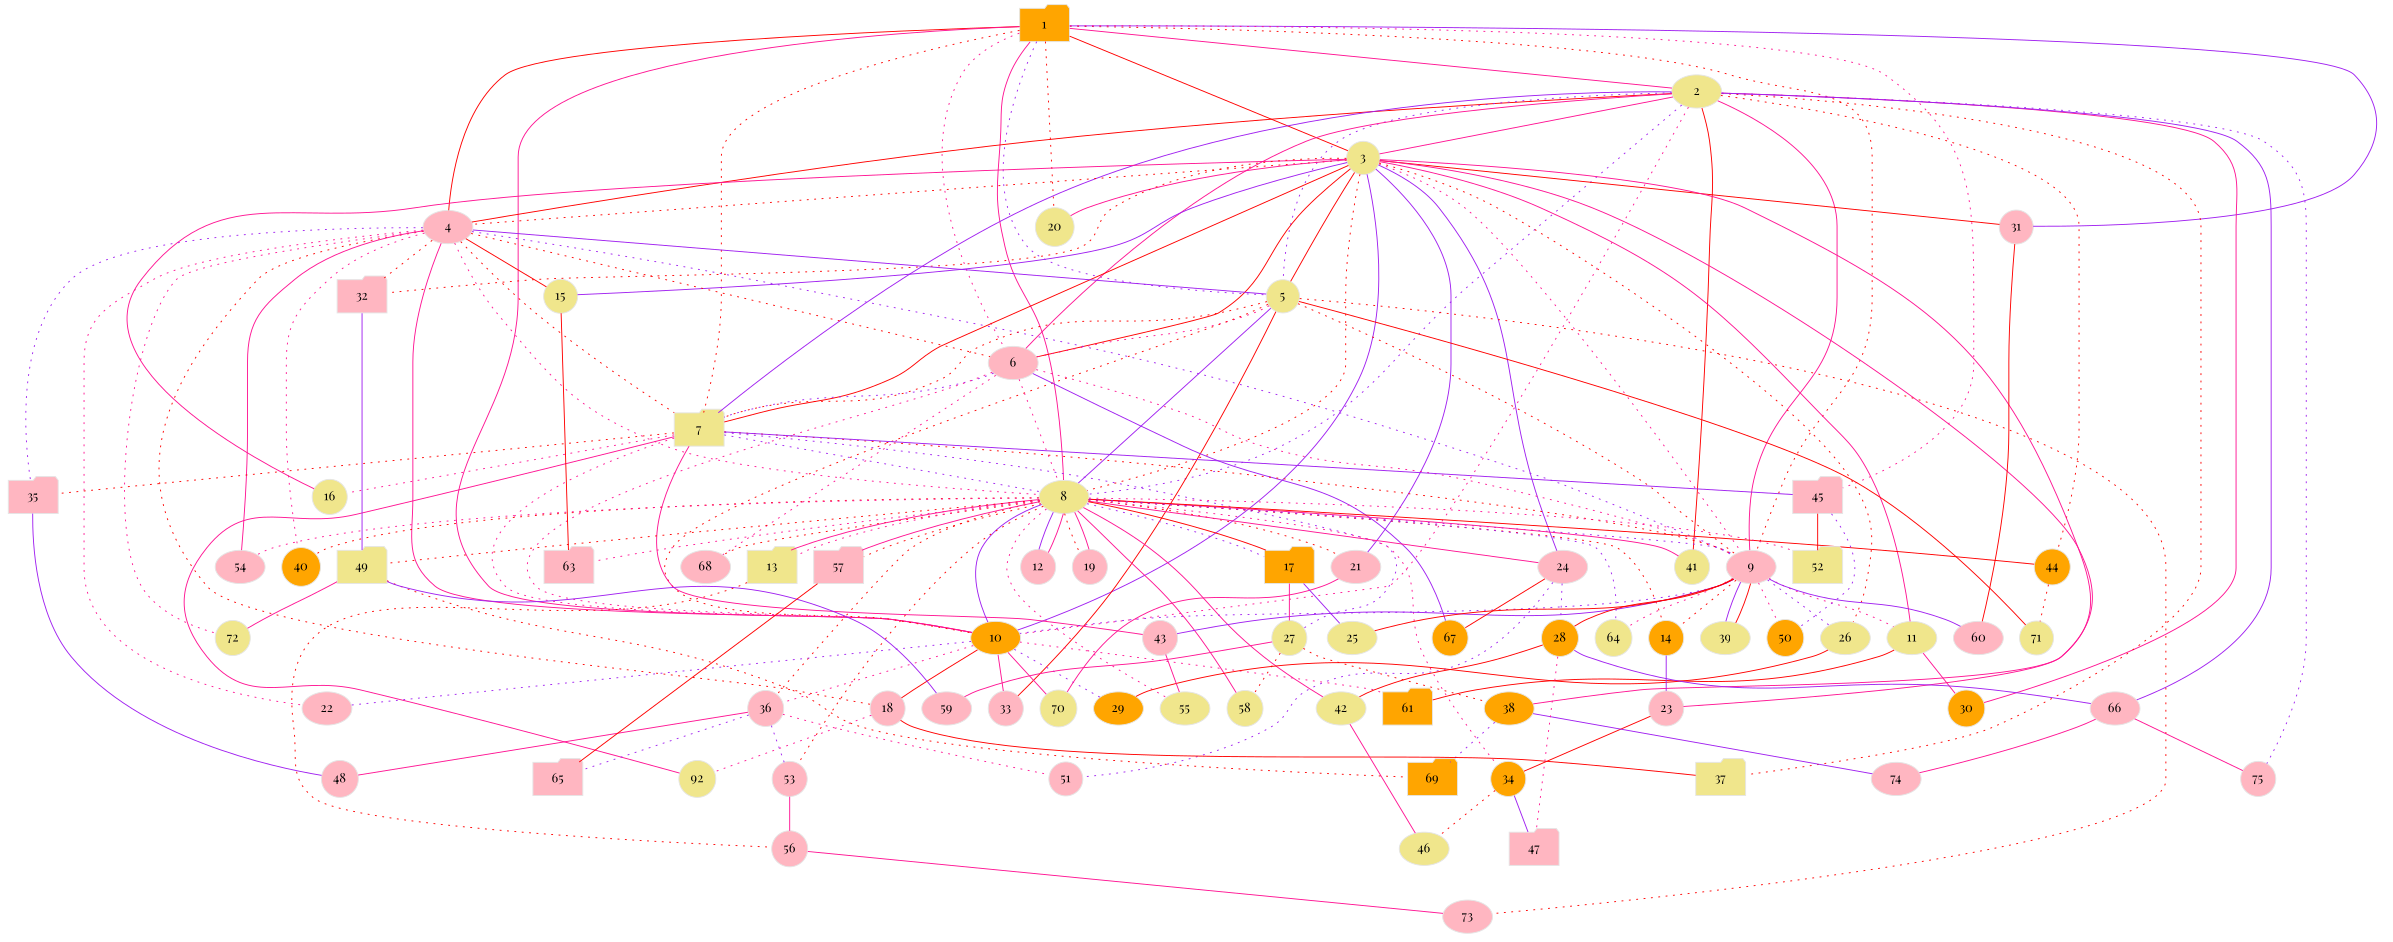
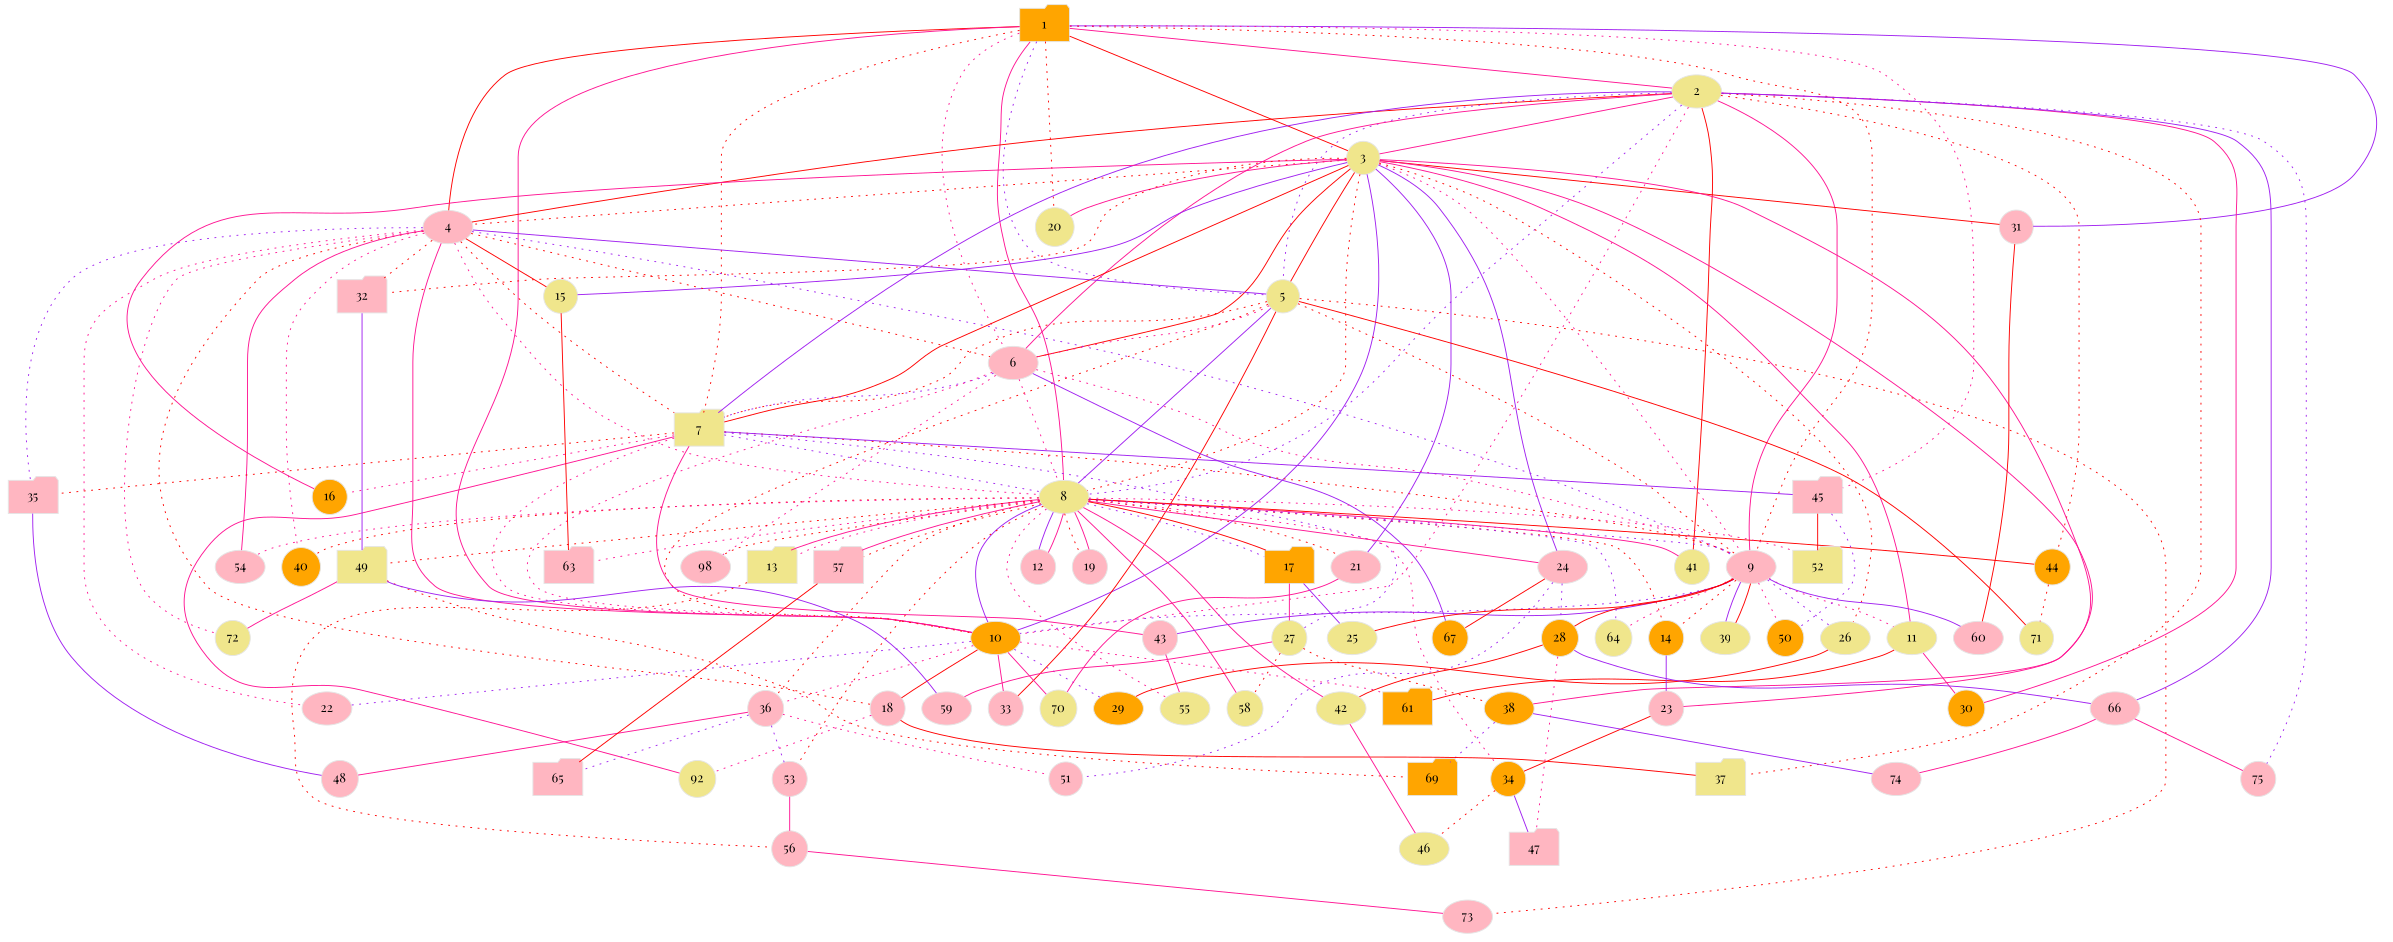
node "16": fillcolor khaki -> orange
node "68": label "68" -> "98"
